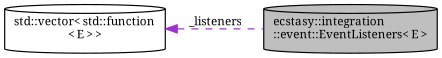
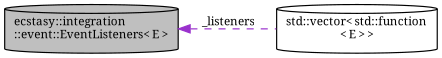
edge "ecstasy::integration ::event::EventListeners< E >" -> "std::vector< std::function < E > >": reversed
